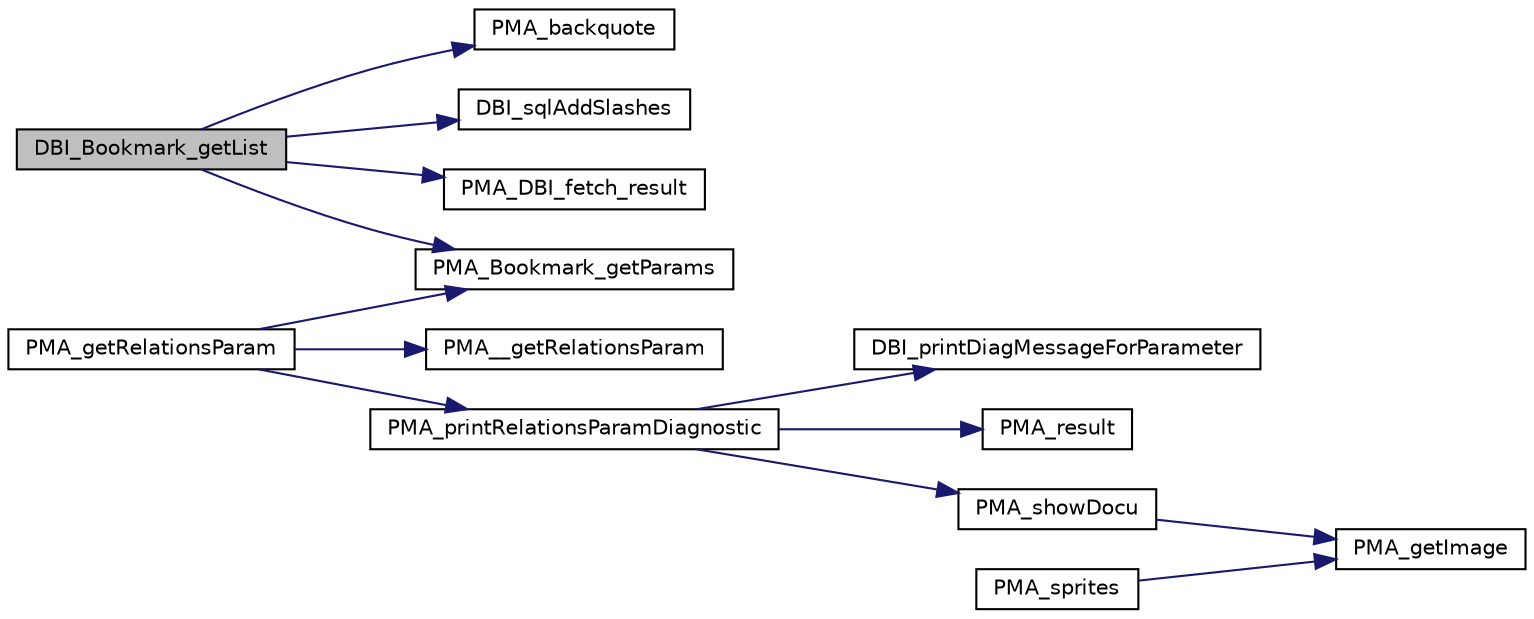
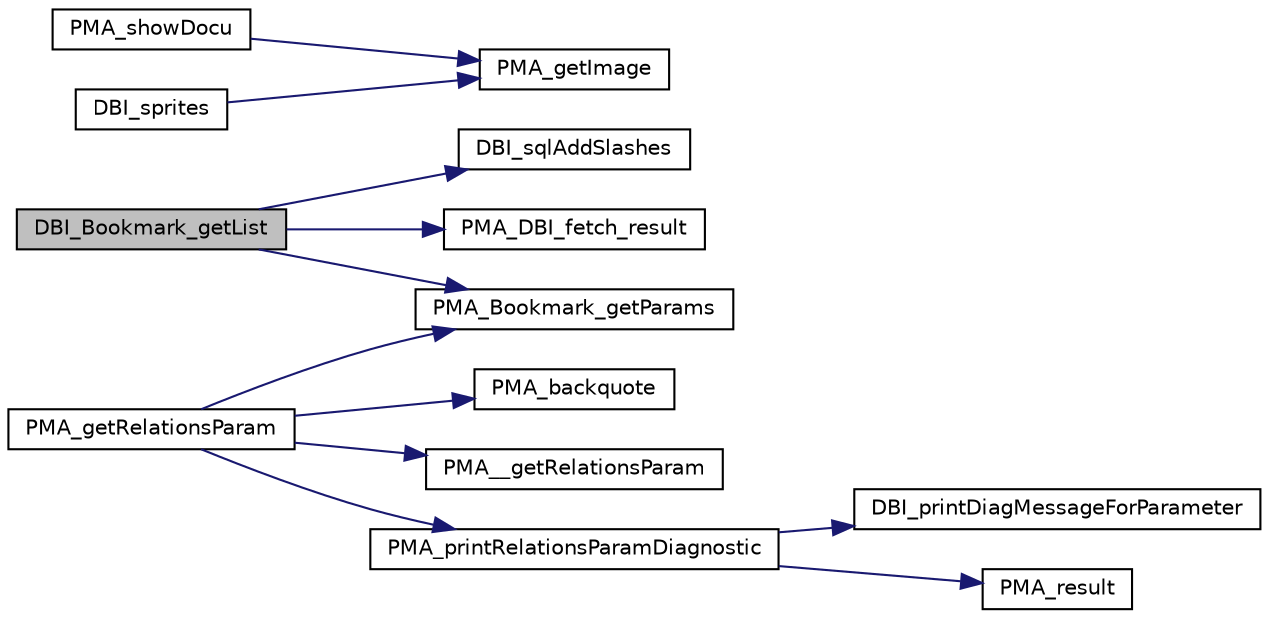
edge "DBI_Bookmark_getList" -> "PMA_backquote": now "PMA_getRelationsParam" -> "PMA_backquote"
edge "PMA_printRelationsParamDiagnostic" -> "PMA_showDocu": removed
node "PMA_sprites": label "PMA_sprites" -> "DBI_sprites"
